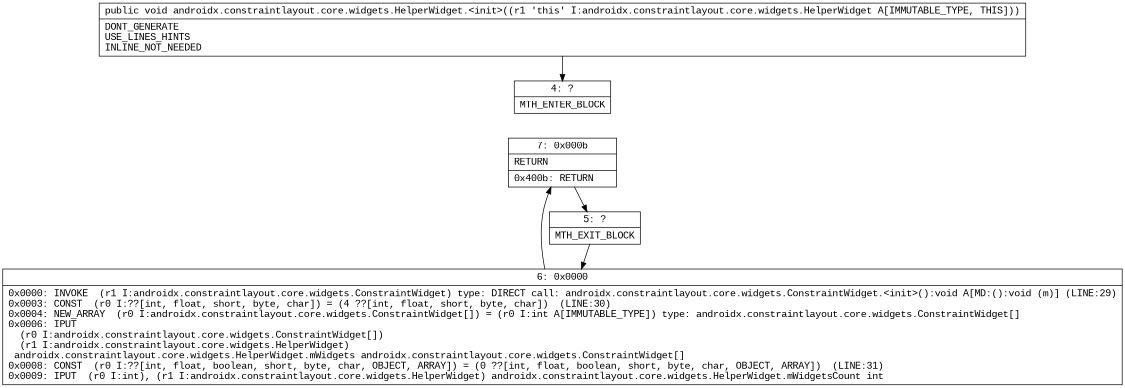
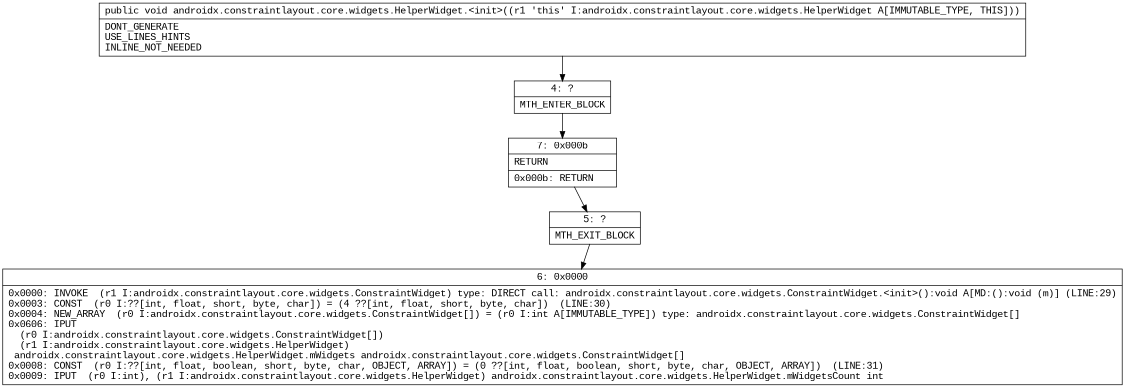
node "7: 0x000b": text "0x400b: RETURN" -> "0x000b: RETURN"
edge "6: 0x0000" -> "7: 0x000b": now "4: ?" -> "7: 0x000b"
node "6: 0x0000": text "0x0006: IPUT" -> "0x0606: IPUT"
